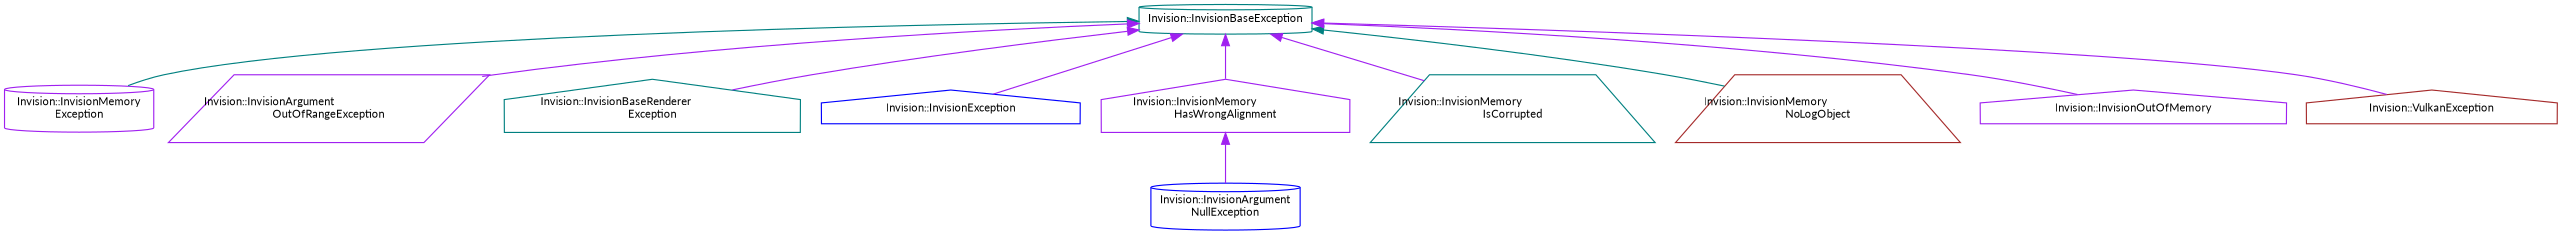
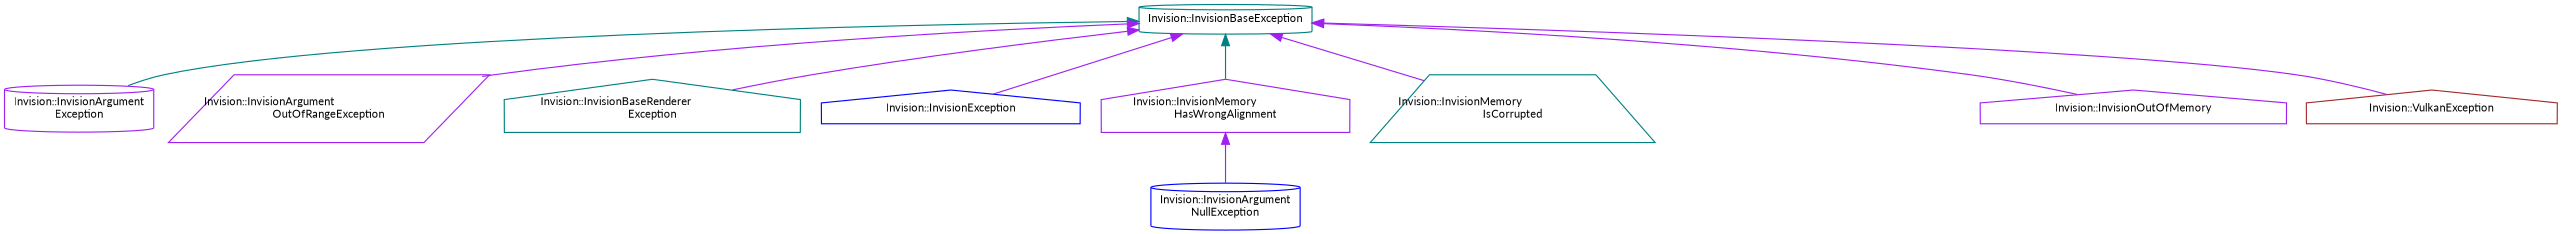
edge "Invision::InvisionMemory HasWrongAlignment" -> "Invision::InvisionBaseException": color purple -> teal
node "Invision::InvisionMemory Exception": label "Invision::InvisionMemory Exception" -> "Invision::InvisionArgument Exception"
node "Invision::InvisionMemory NoLogObject": removed
